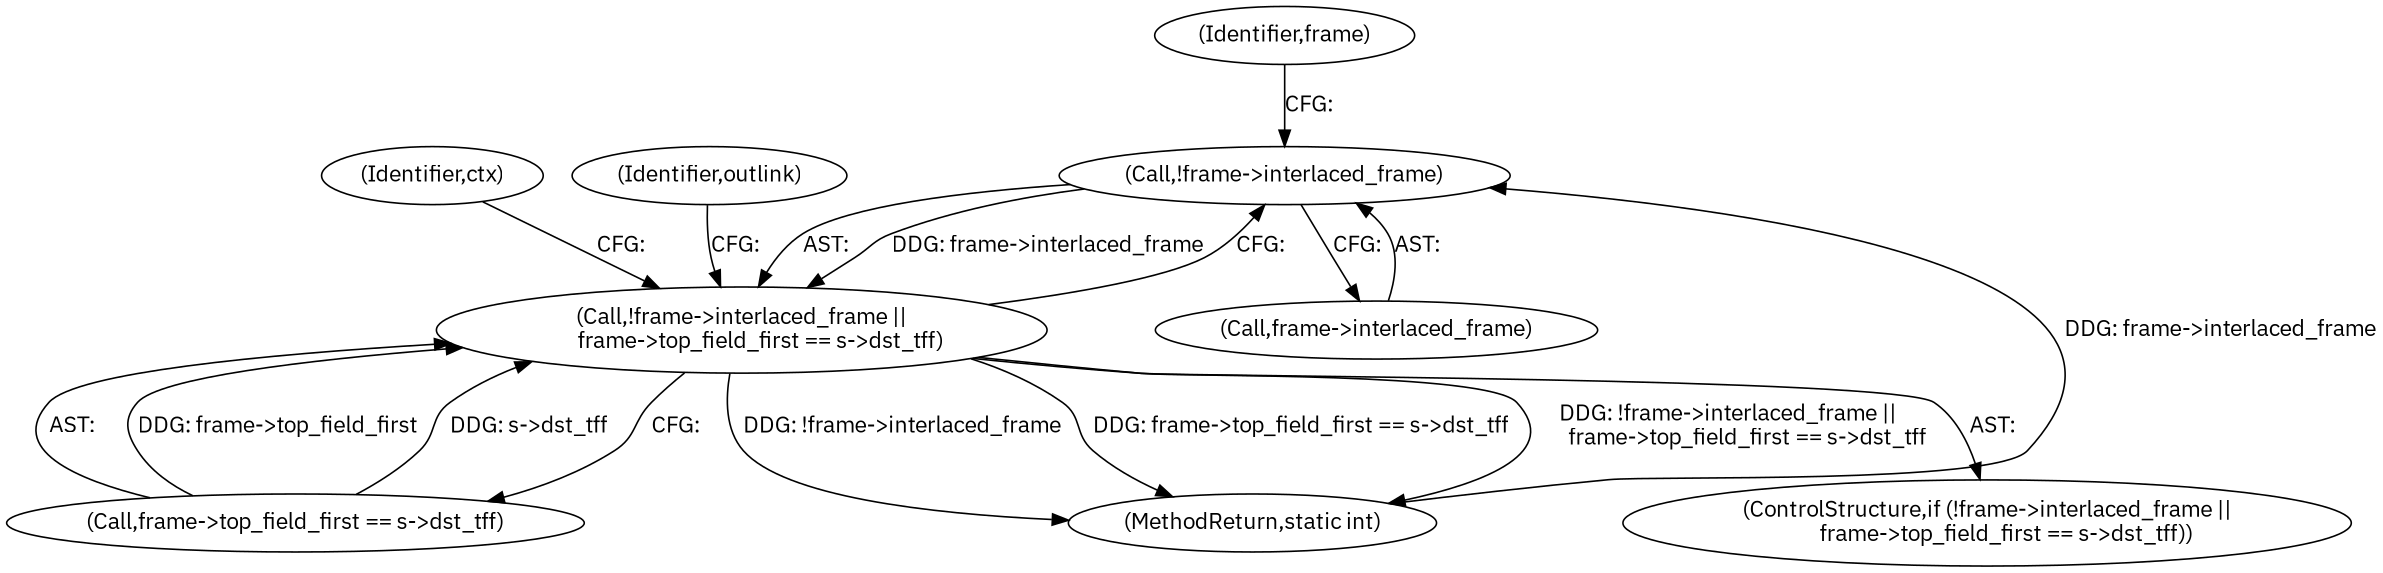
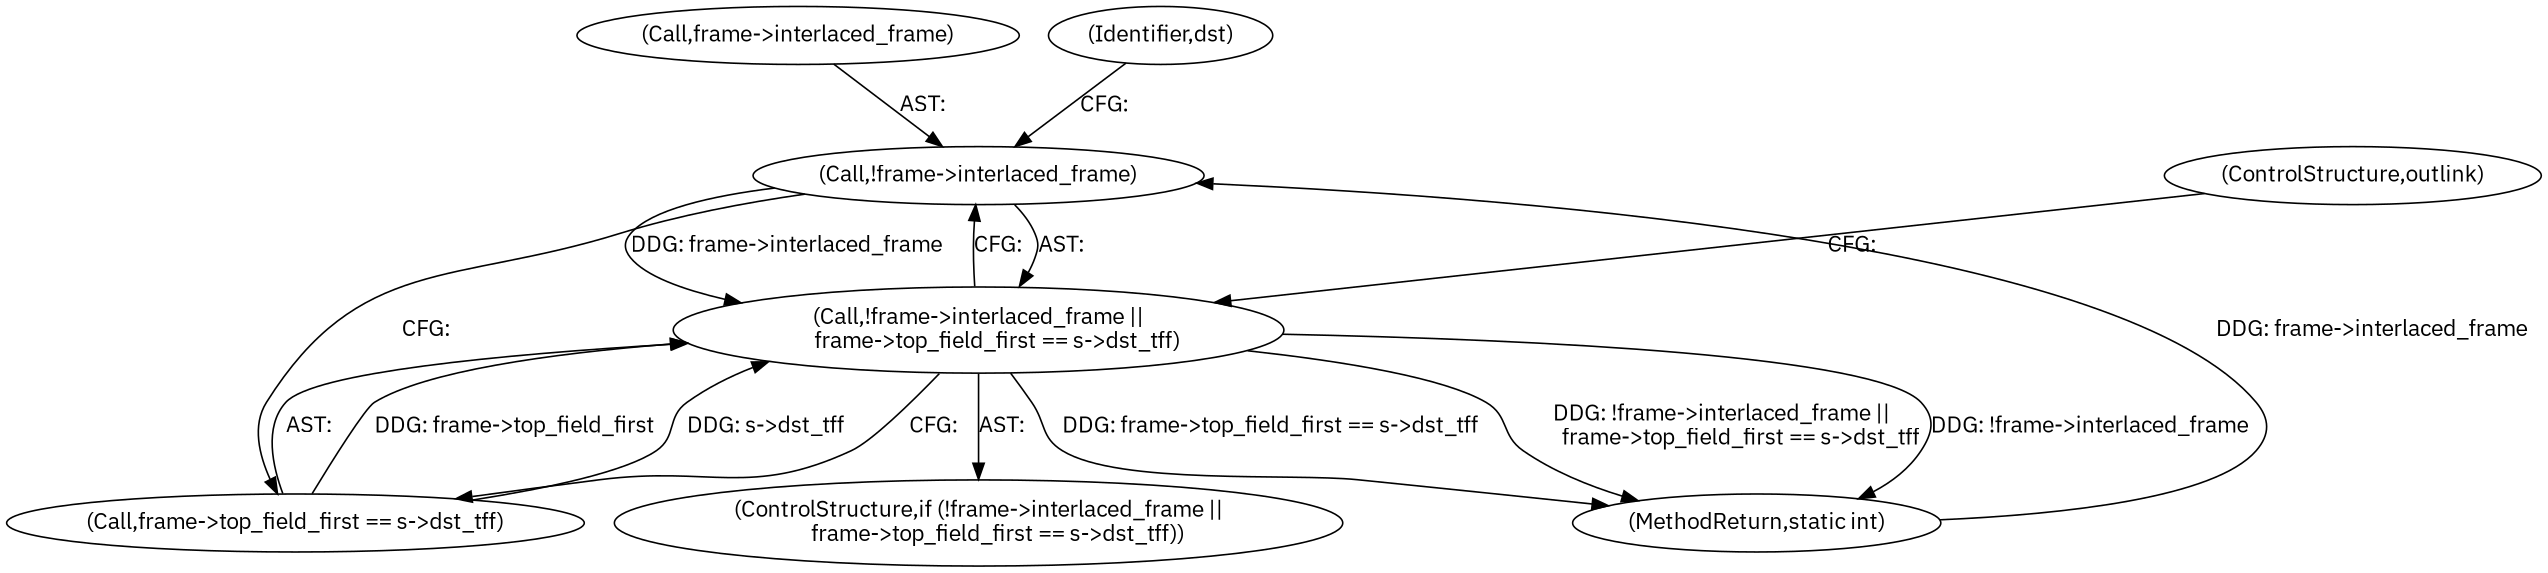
node "(Identifier,frame)": label "(Identifier,frame)" -> "(Identifier,dst)"
node "(Identifier,ctx)": removed
node "(Identifier,outlink)": label "(Identifier,outlink)" -> "(ControlStructure,outlink)"
edge "(Call,!frame->interlaced_frame)" -> "(Call,frame->interlaced_frame)": now "(Call,!frame->interlaced_frame)" -> "(Call,frame->top_field_first == s->dst_tff)"
